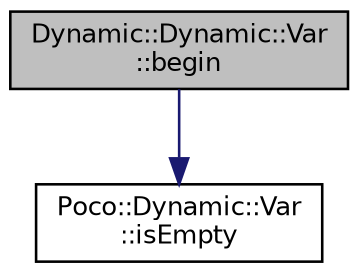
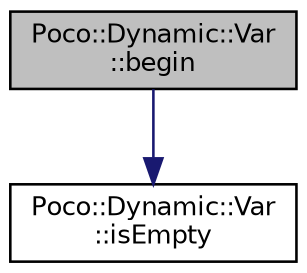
node "Dynamic::Dynamic::Var ::begin": label "Dynamic::Dynamic::Var ::begin" -> "Poco::Dynamic::Var ::begin"
